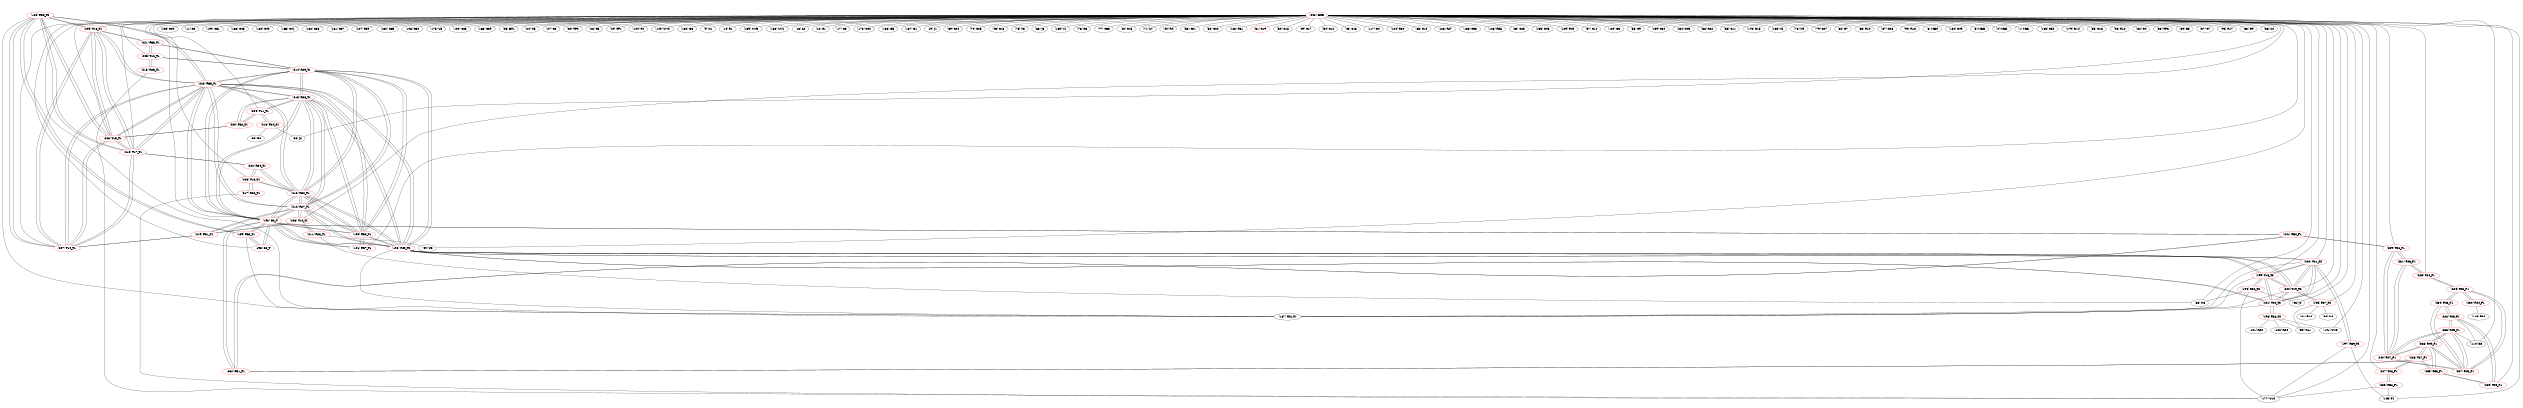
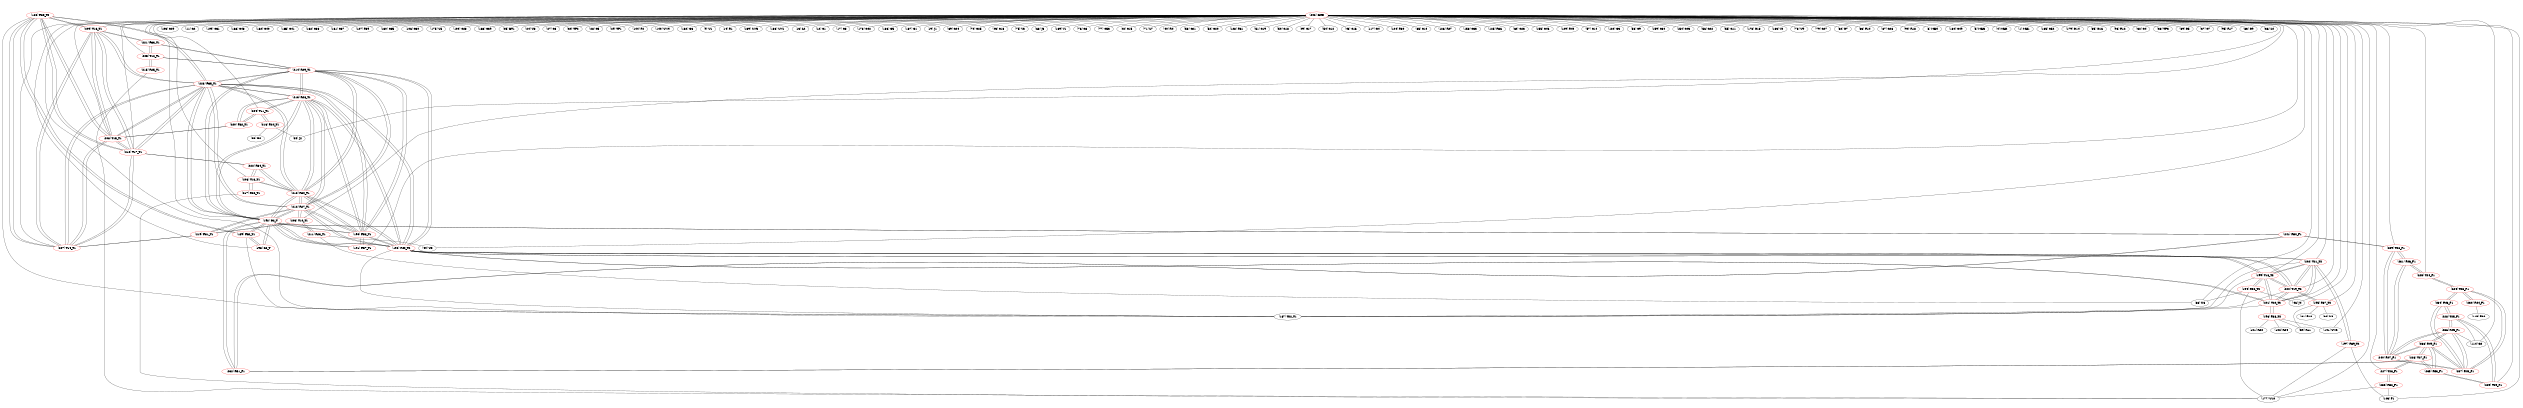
node "(51) C19": color red -> black
